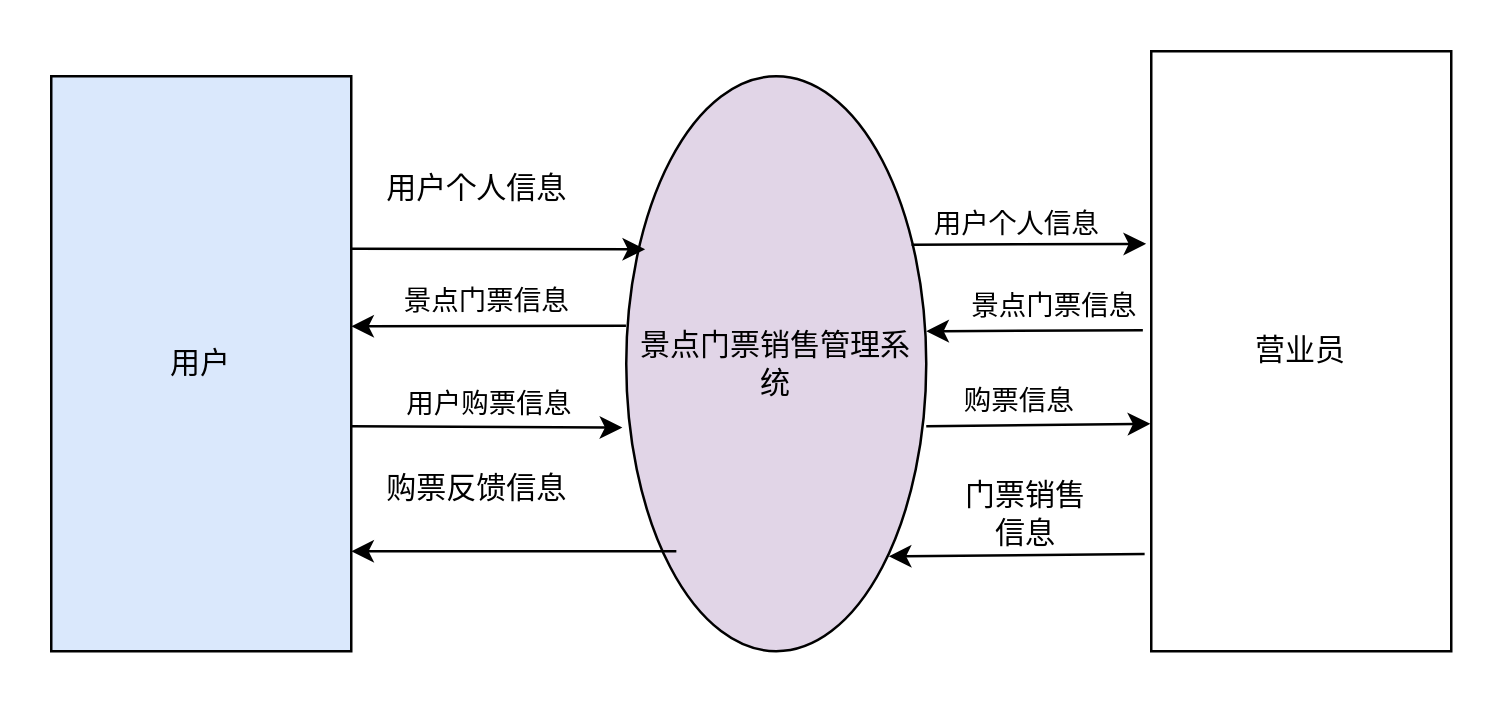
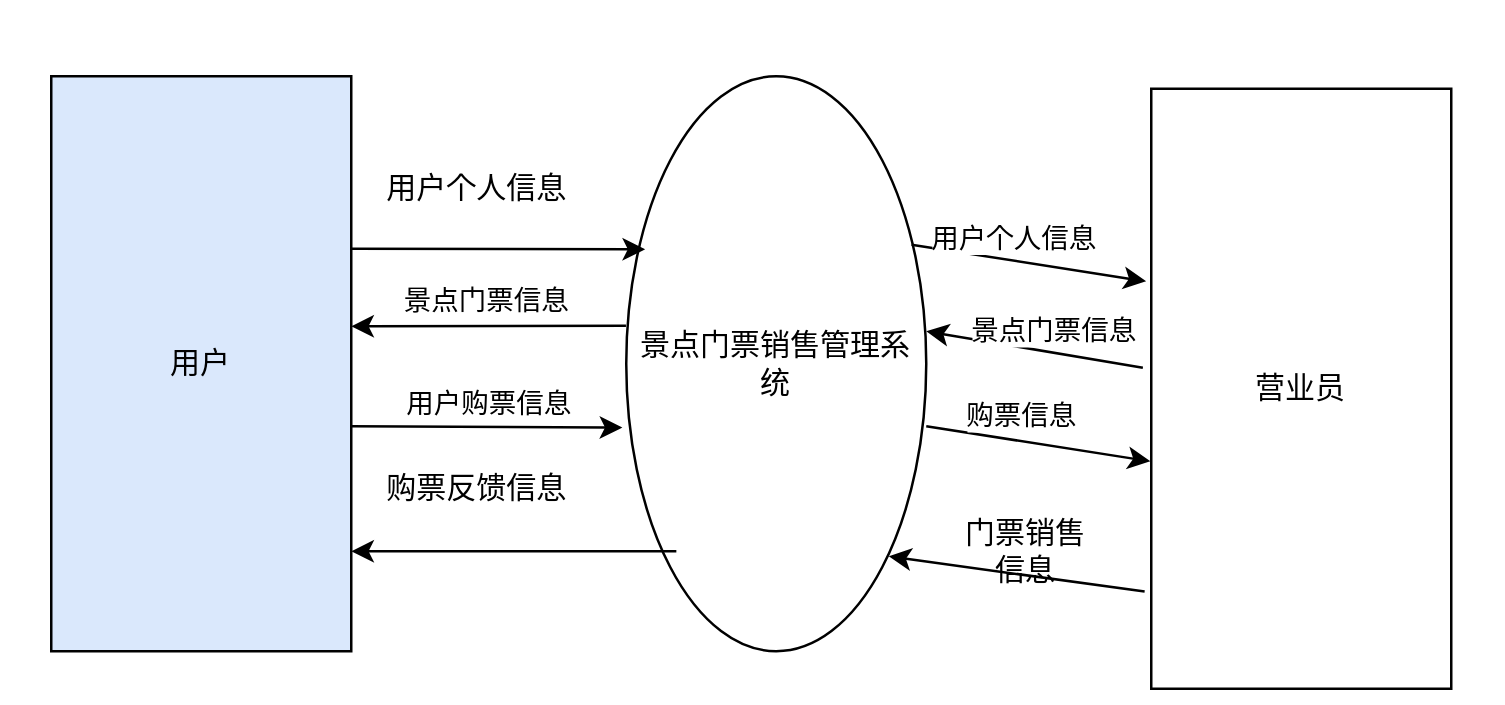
node "营业员": moved (1301, 351) -> (1301, 389)
node "景点门票销售管理系统": fillcolor #e1d5e7 -> #ffffff
node "门票销售信息": moved (1026, 514) -> (1026, 551)
